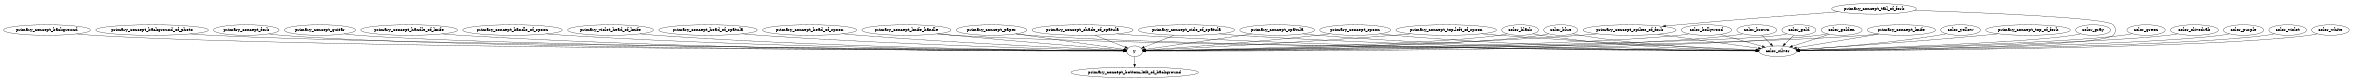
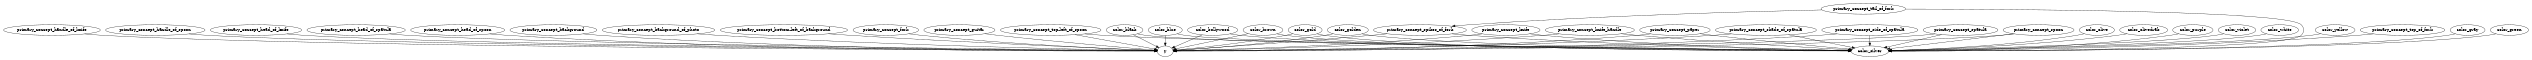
node "primary_violet_head_of_knife": label "primary_violet_head_of_knife" -> "primary_concept_head_of_knife"
node "color_olive": added
edge "y" -> "primary_concept_bottom-left_of_background": reversed
